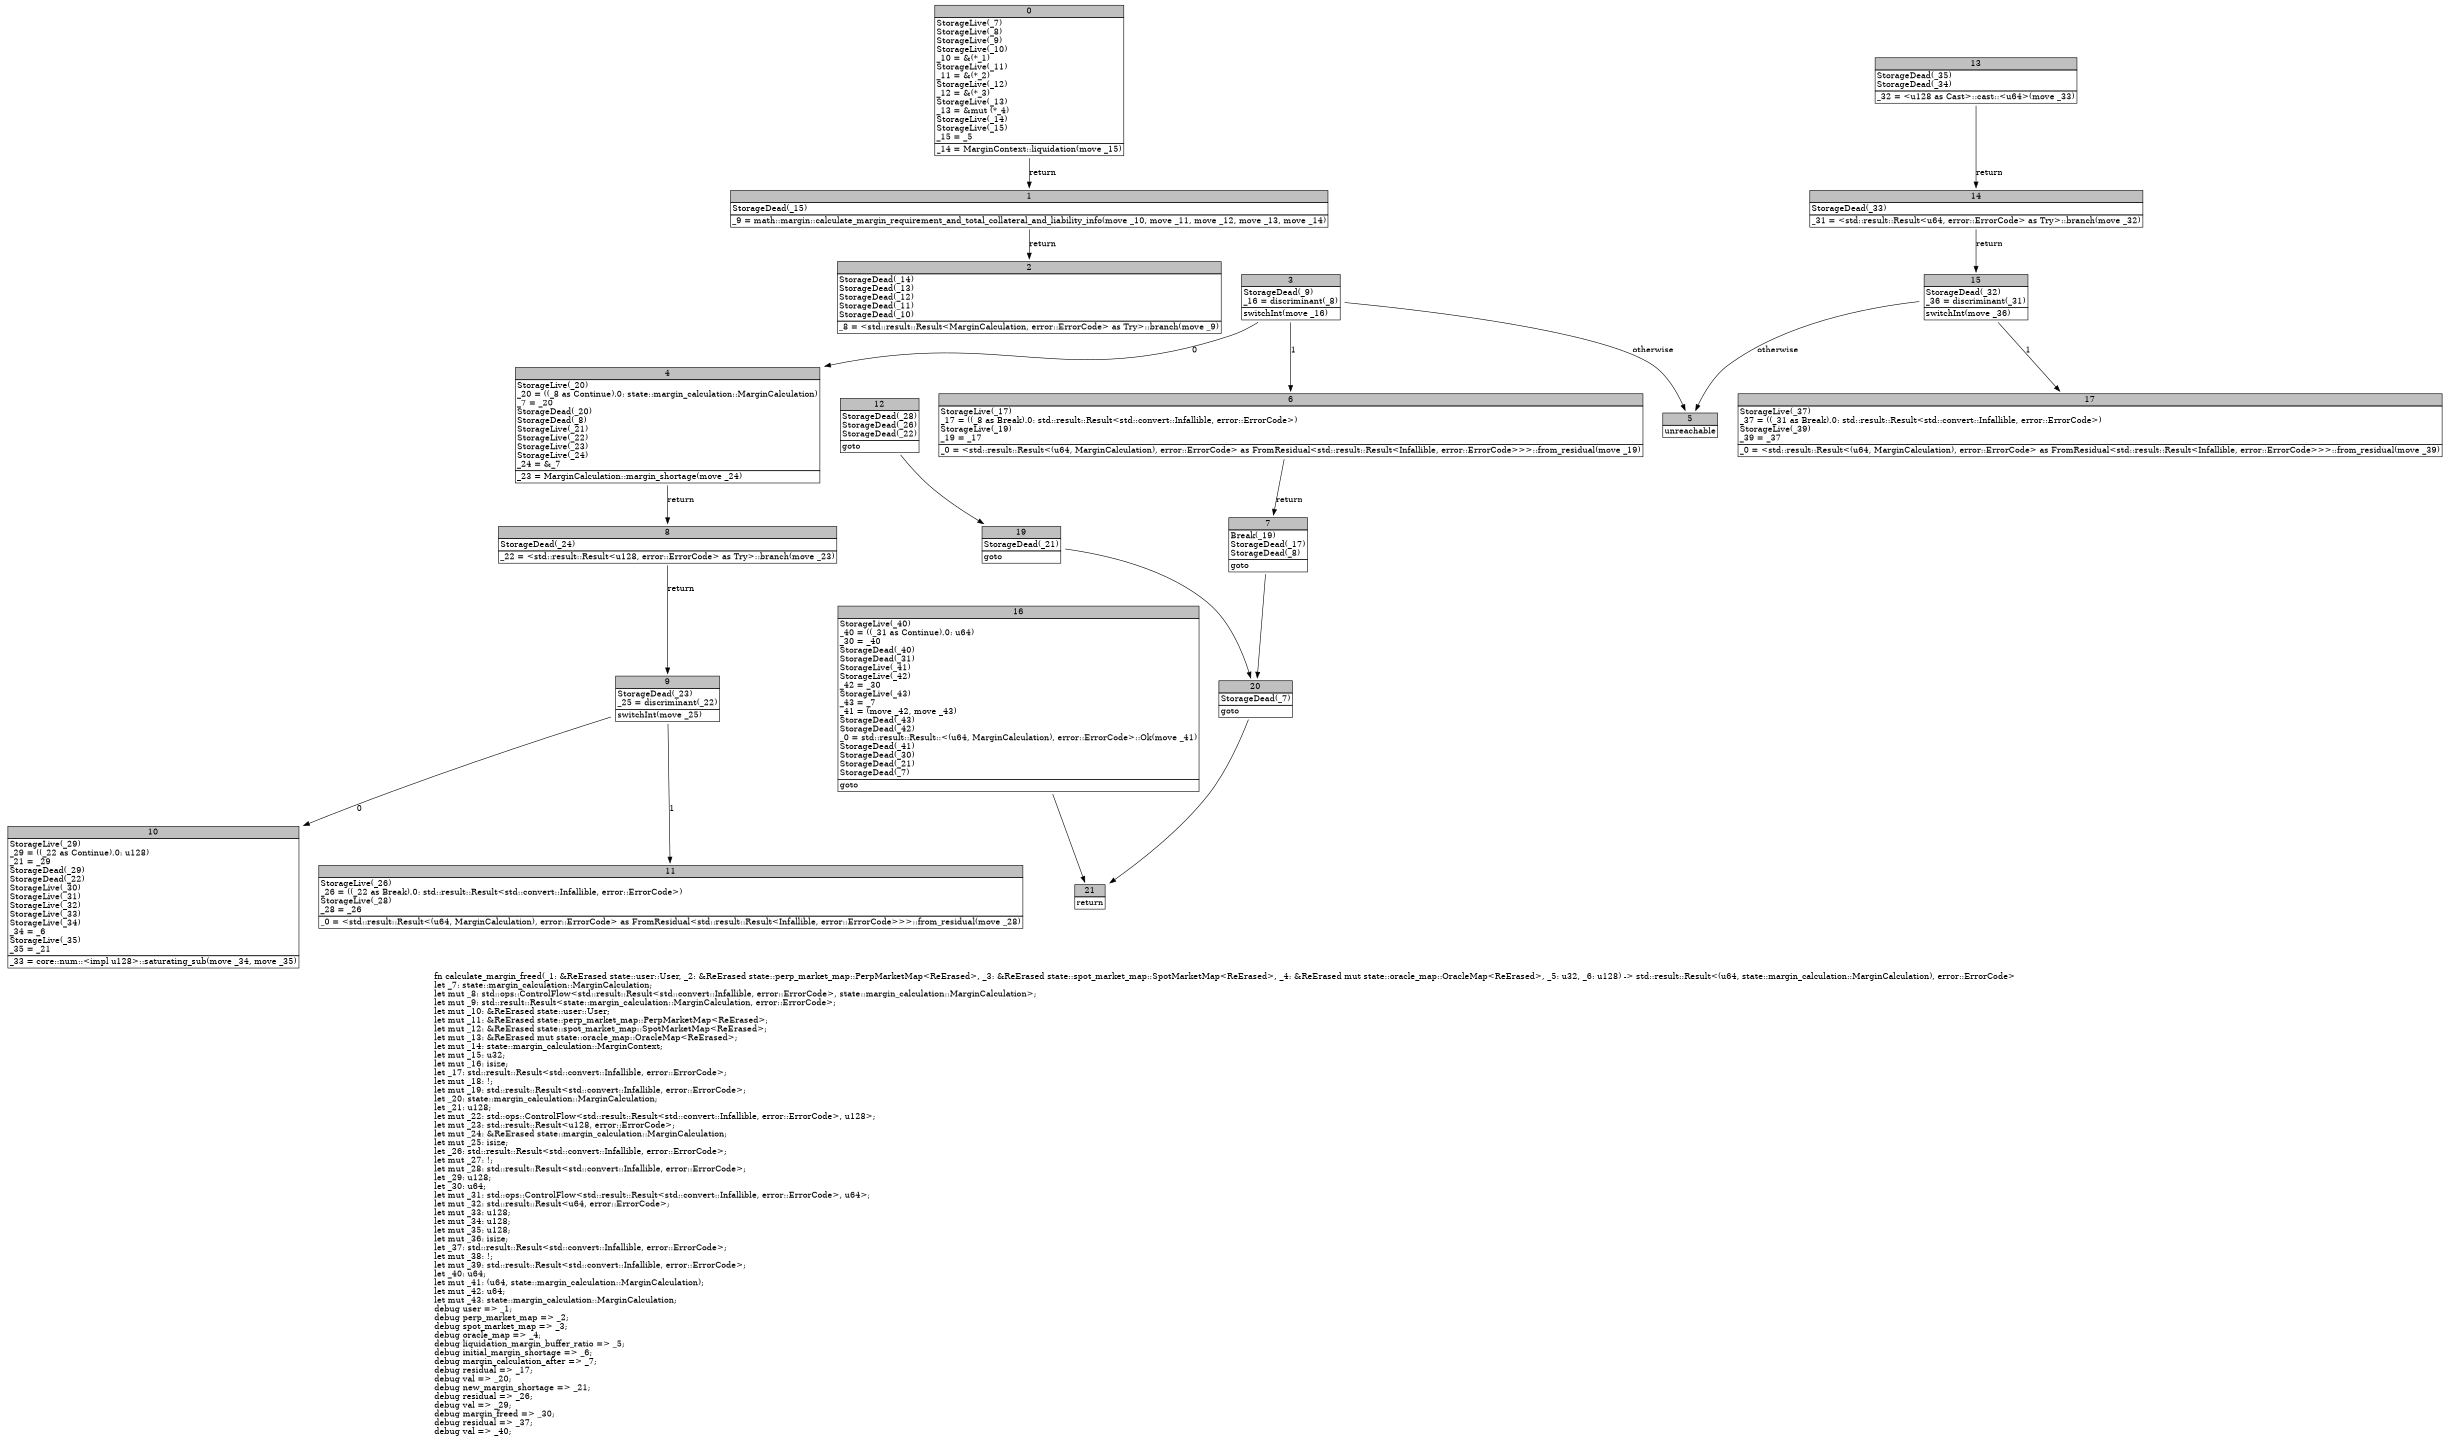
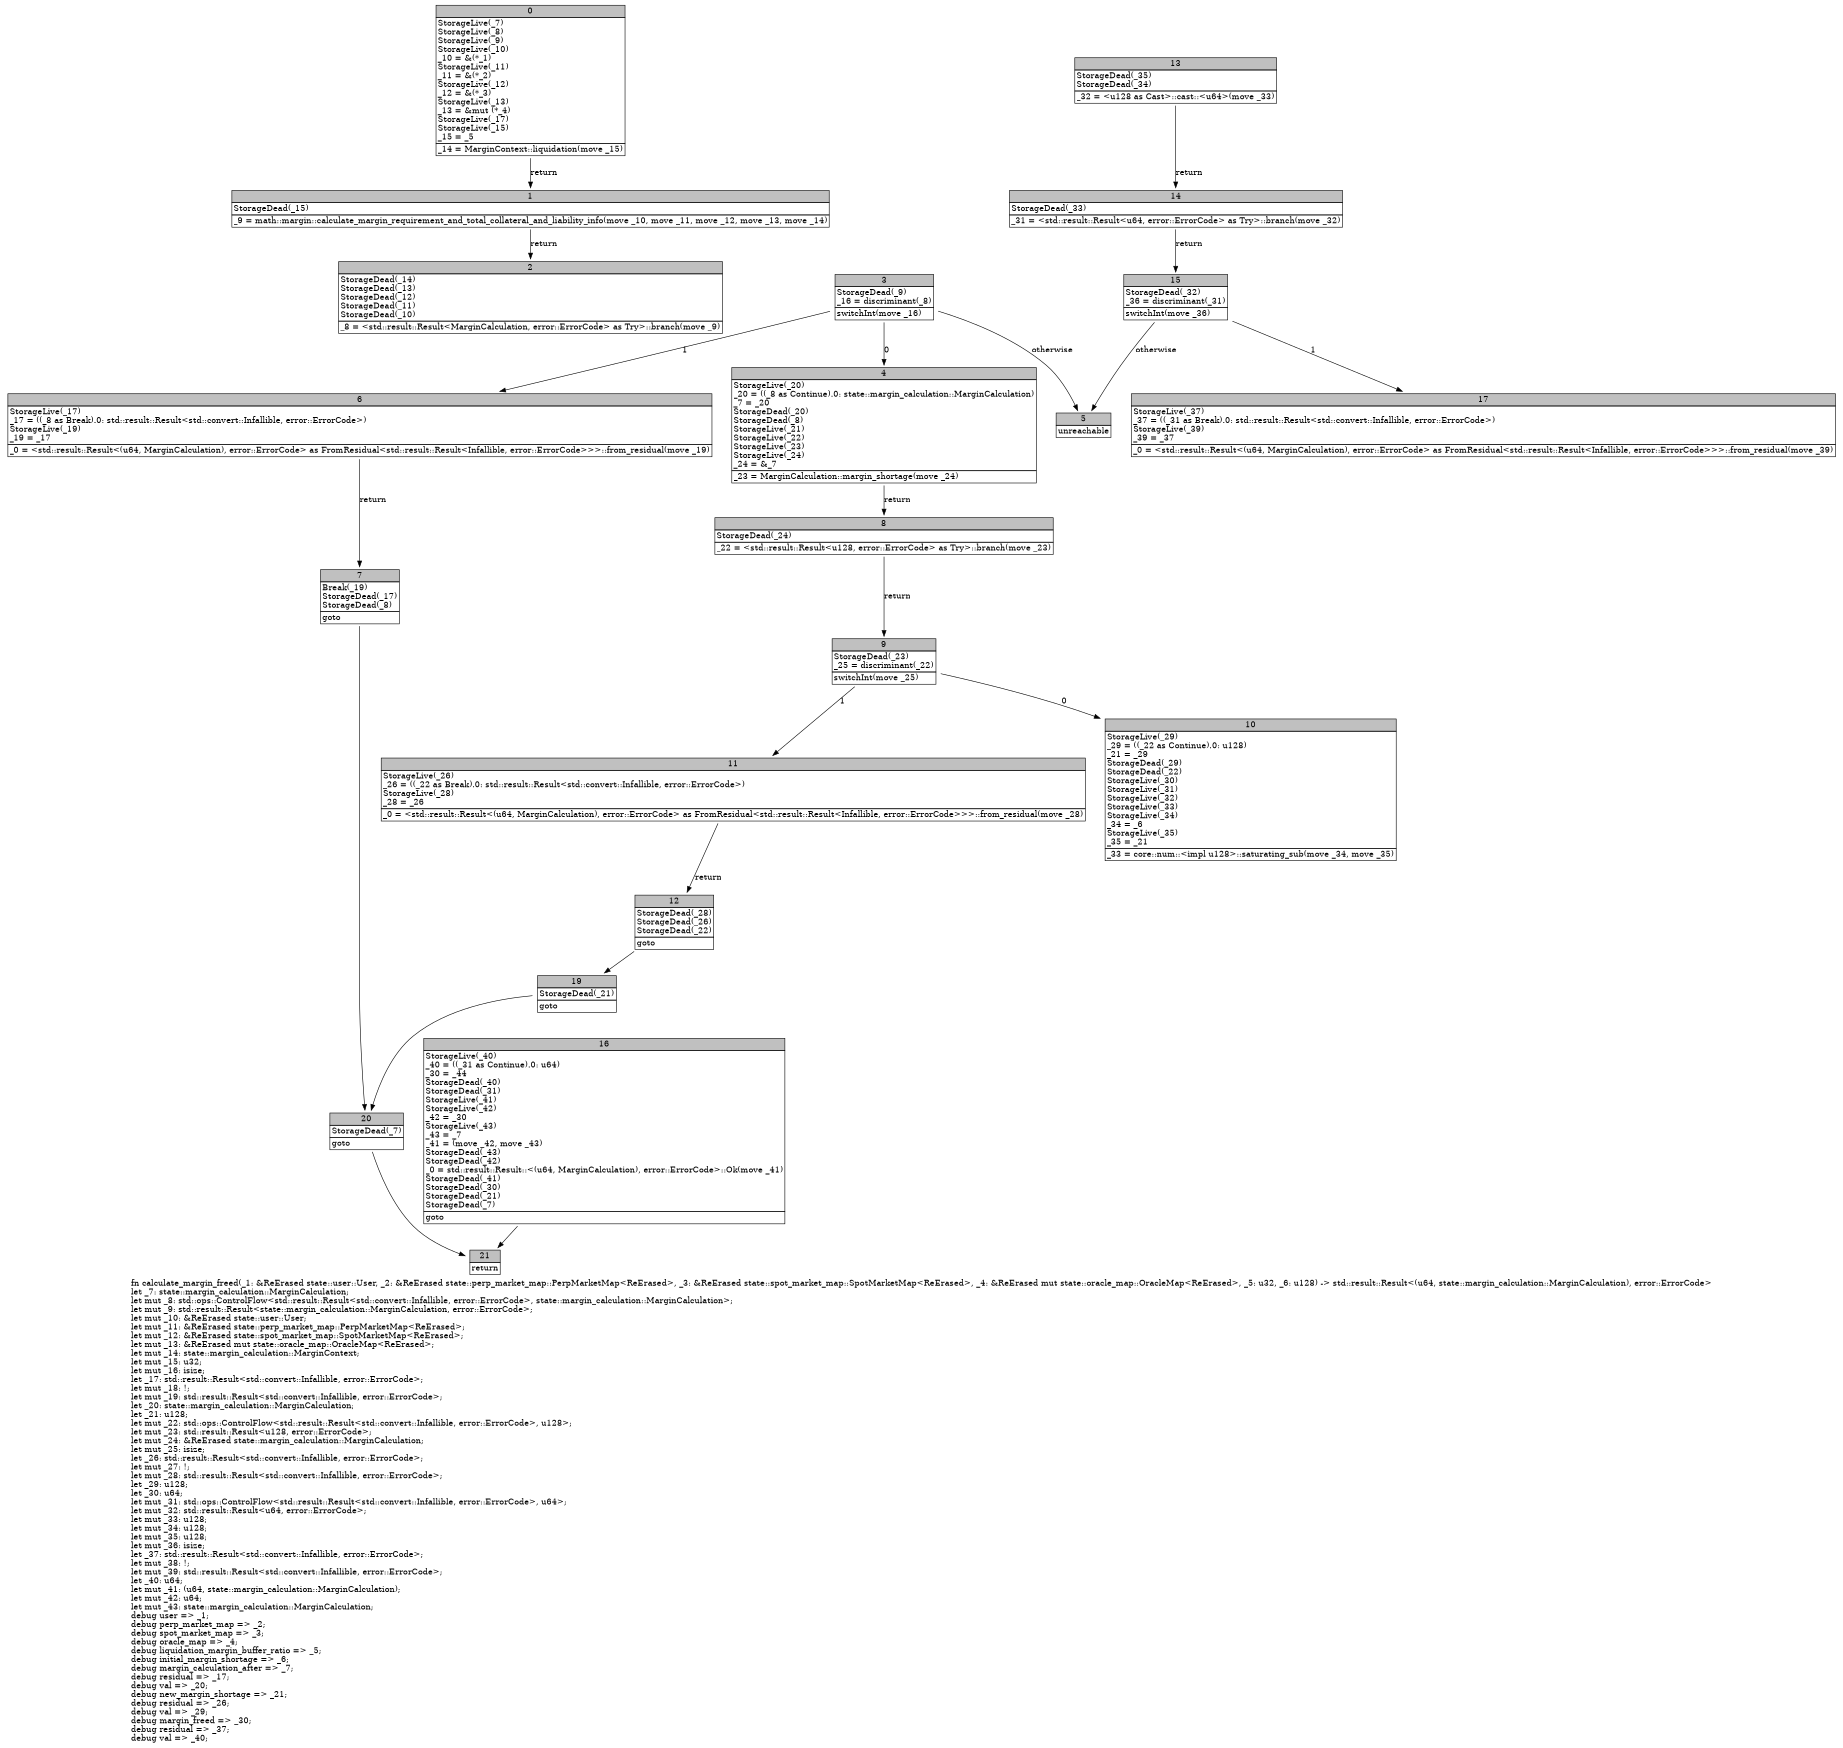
node "0": text "StorageLive(_14)" -> "StorageLive(_17)"
node "16": text "_30 = _40" -> "_30 = _44"
edge "11" -> "12": added, label "return"
